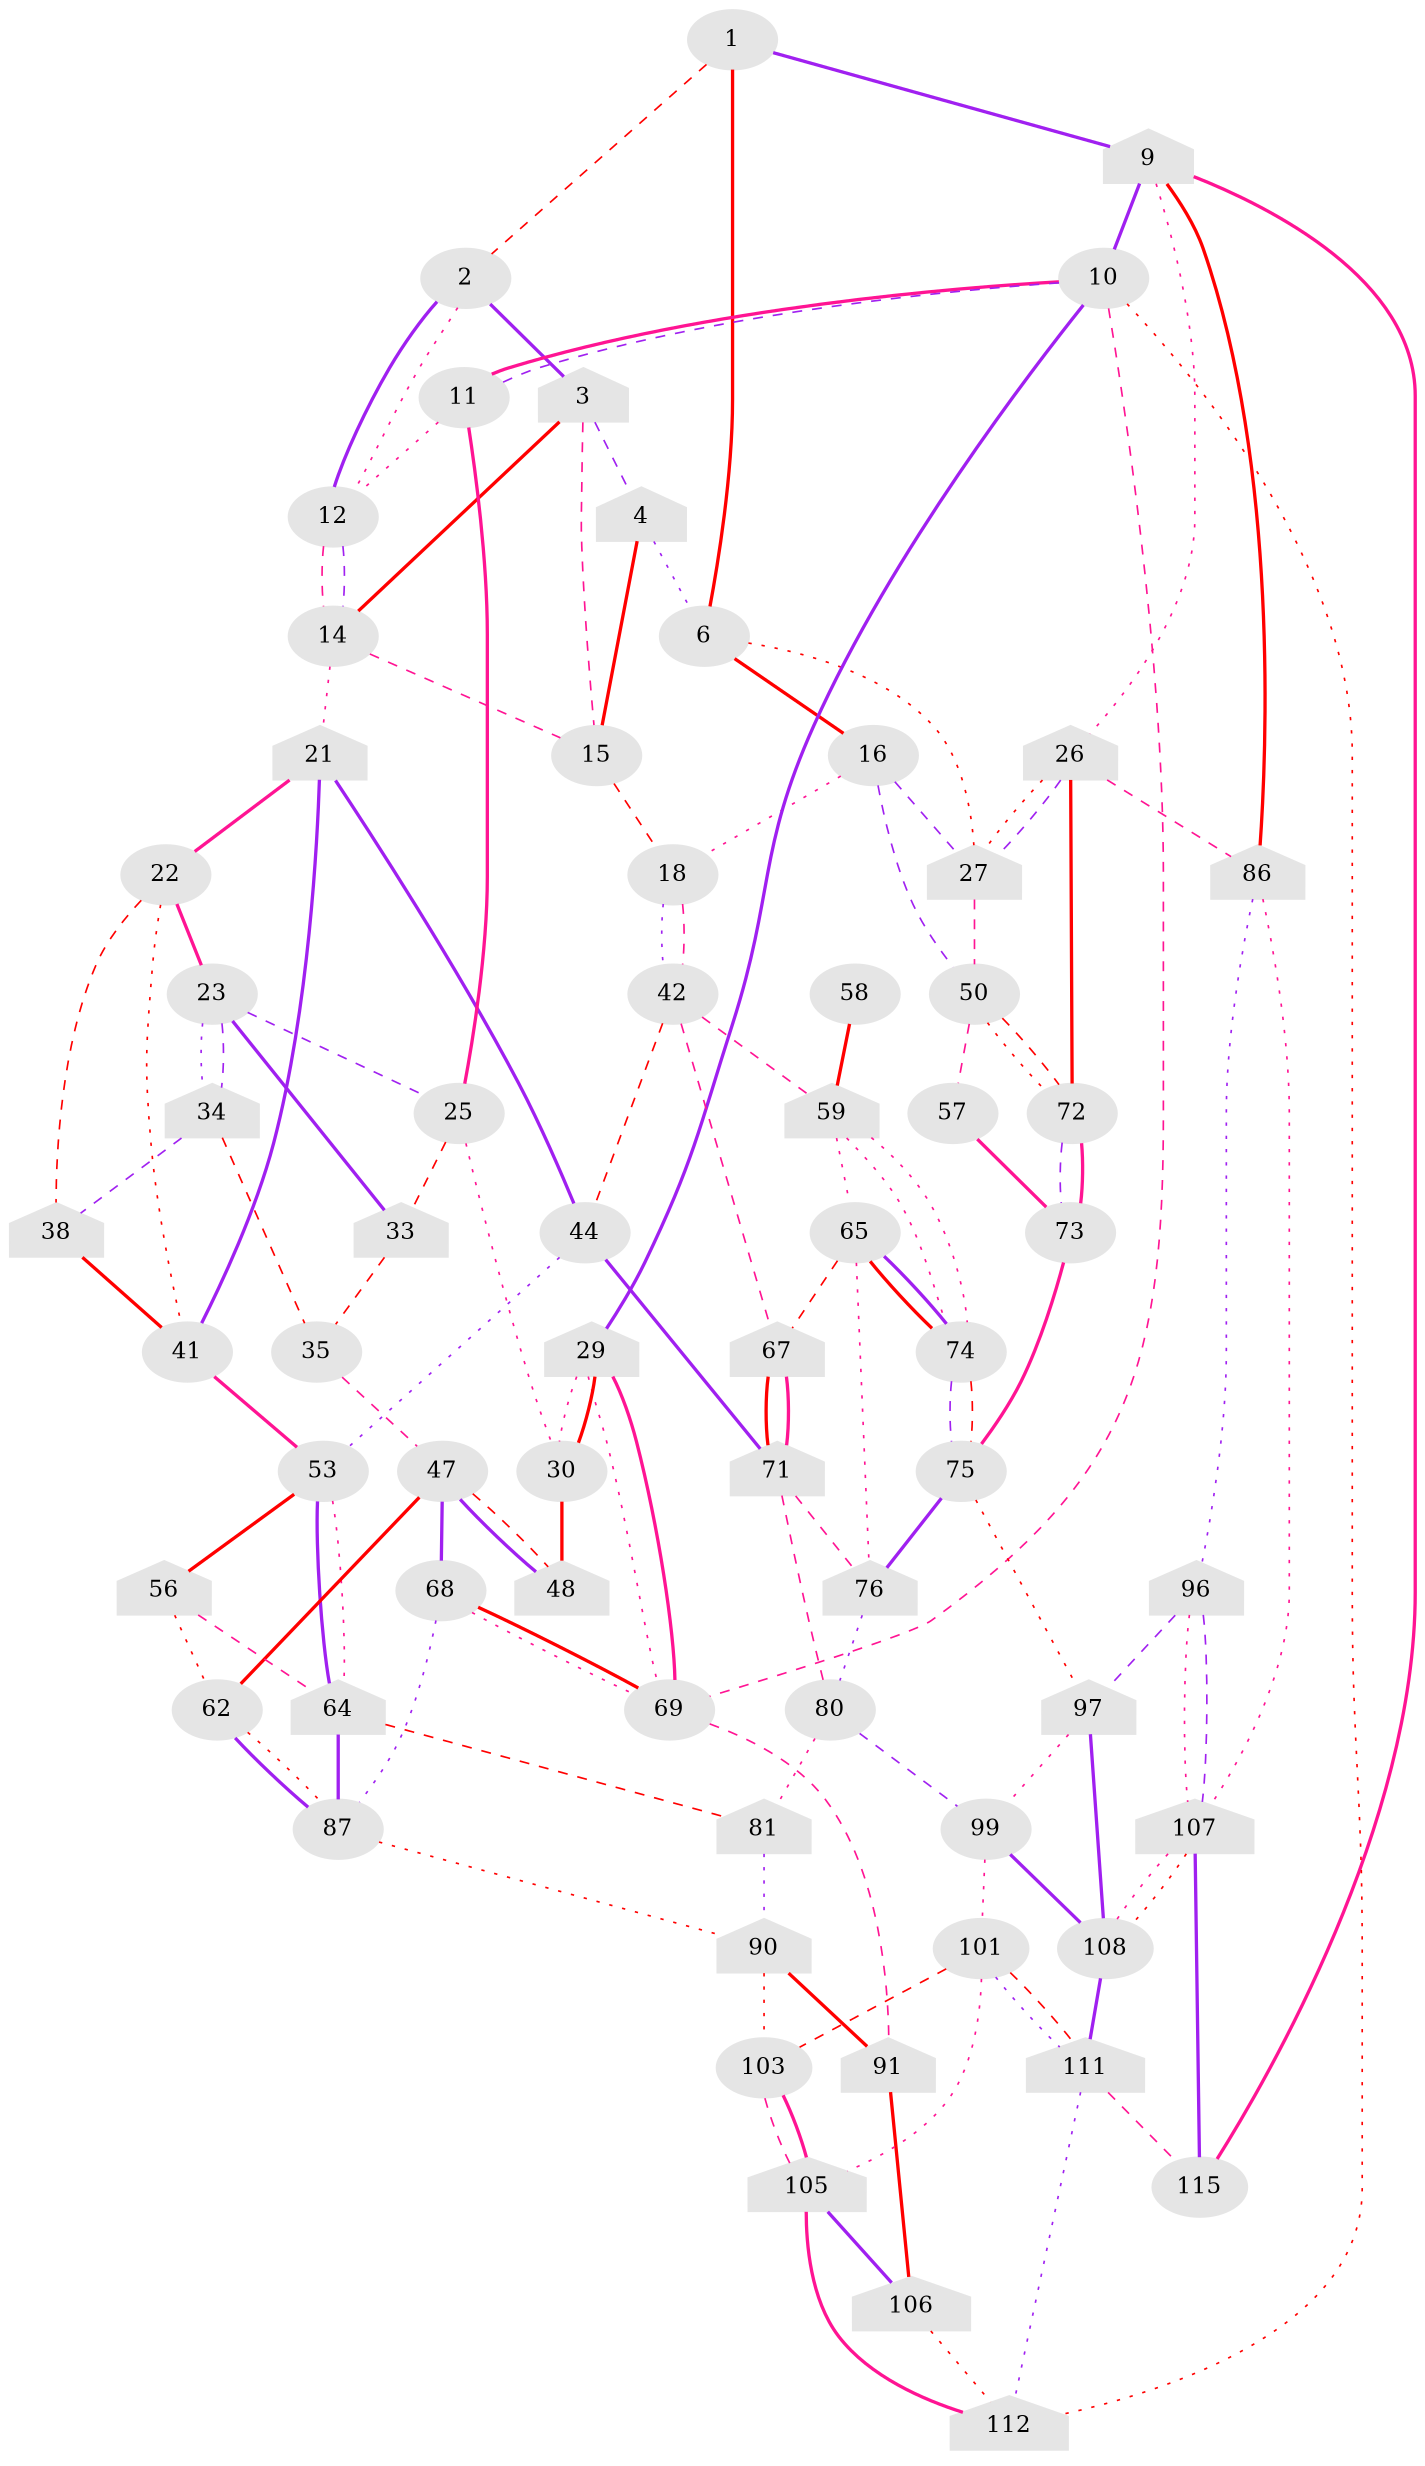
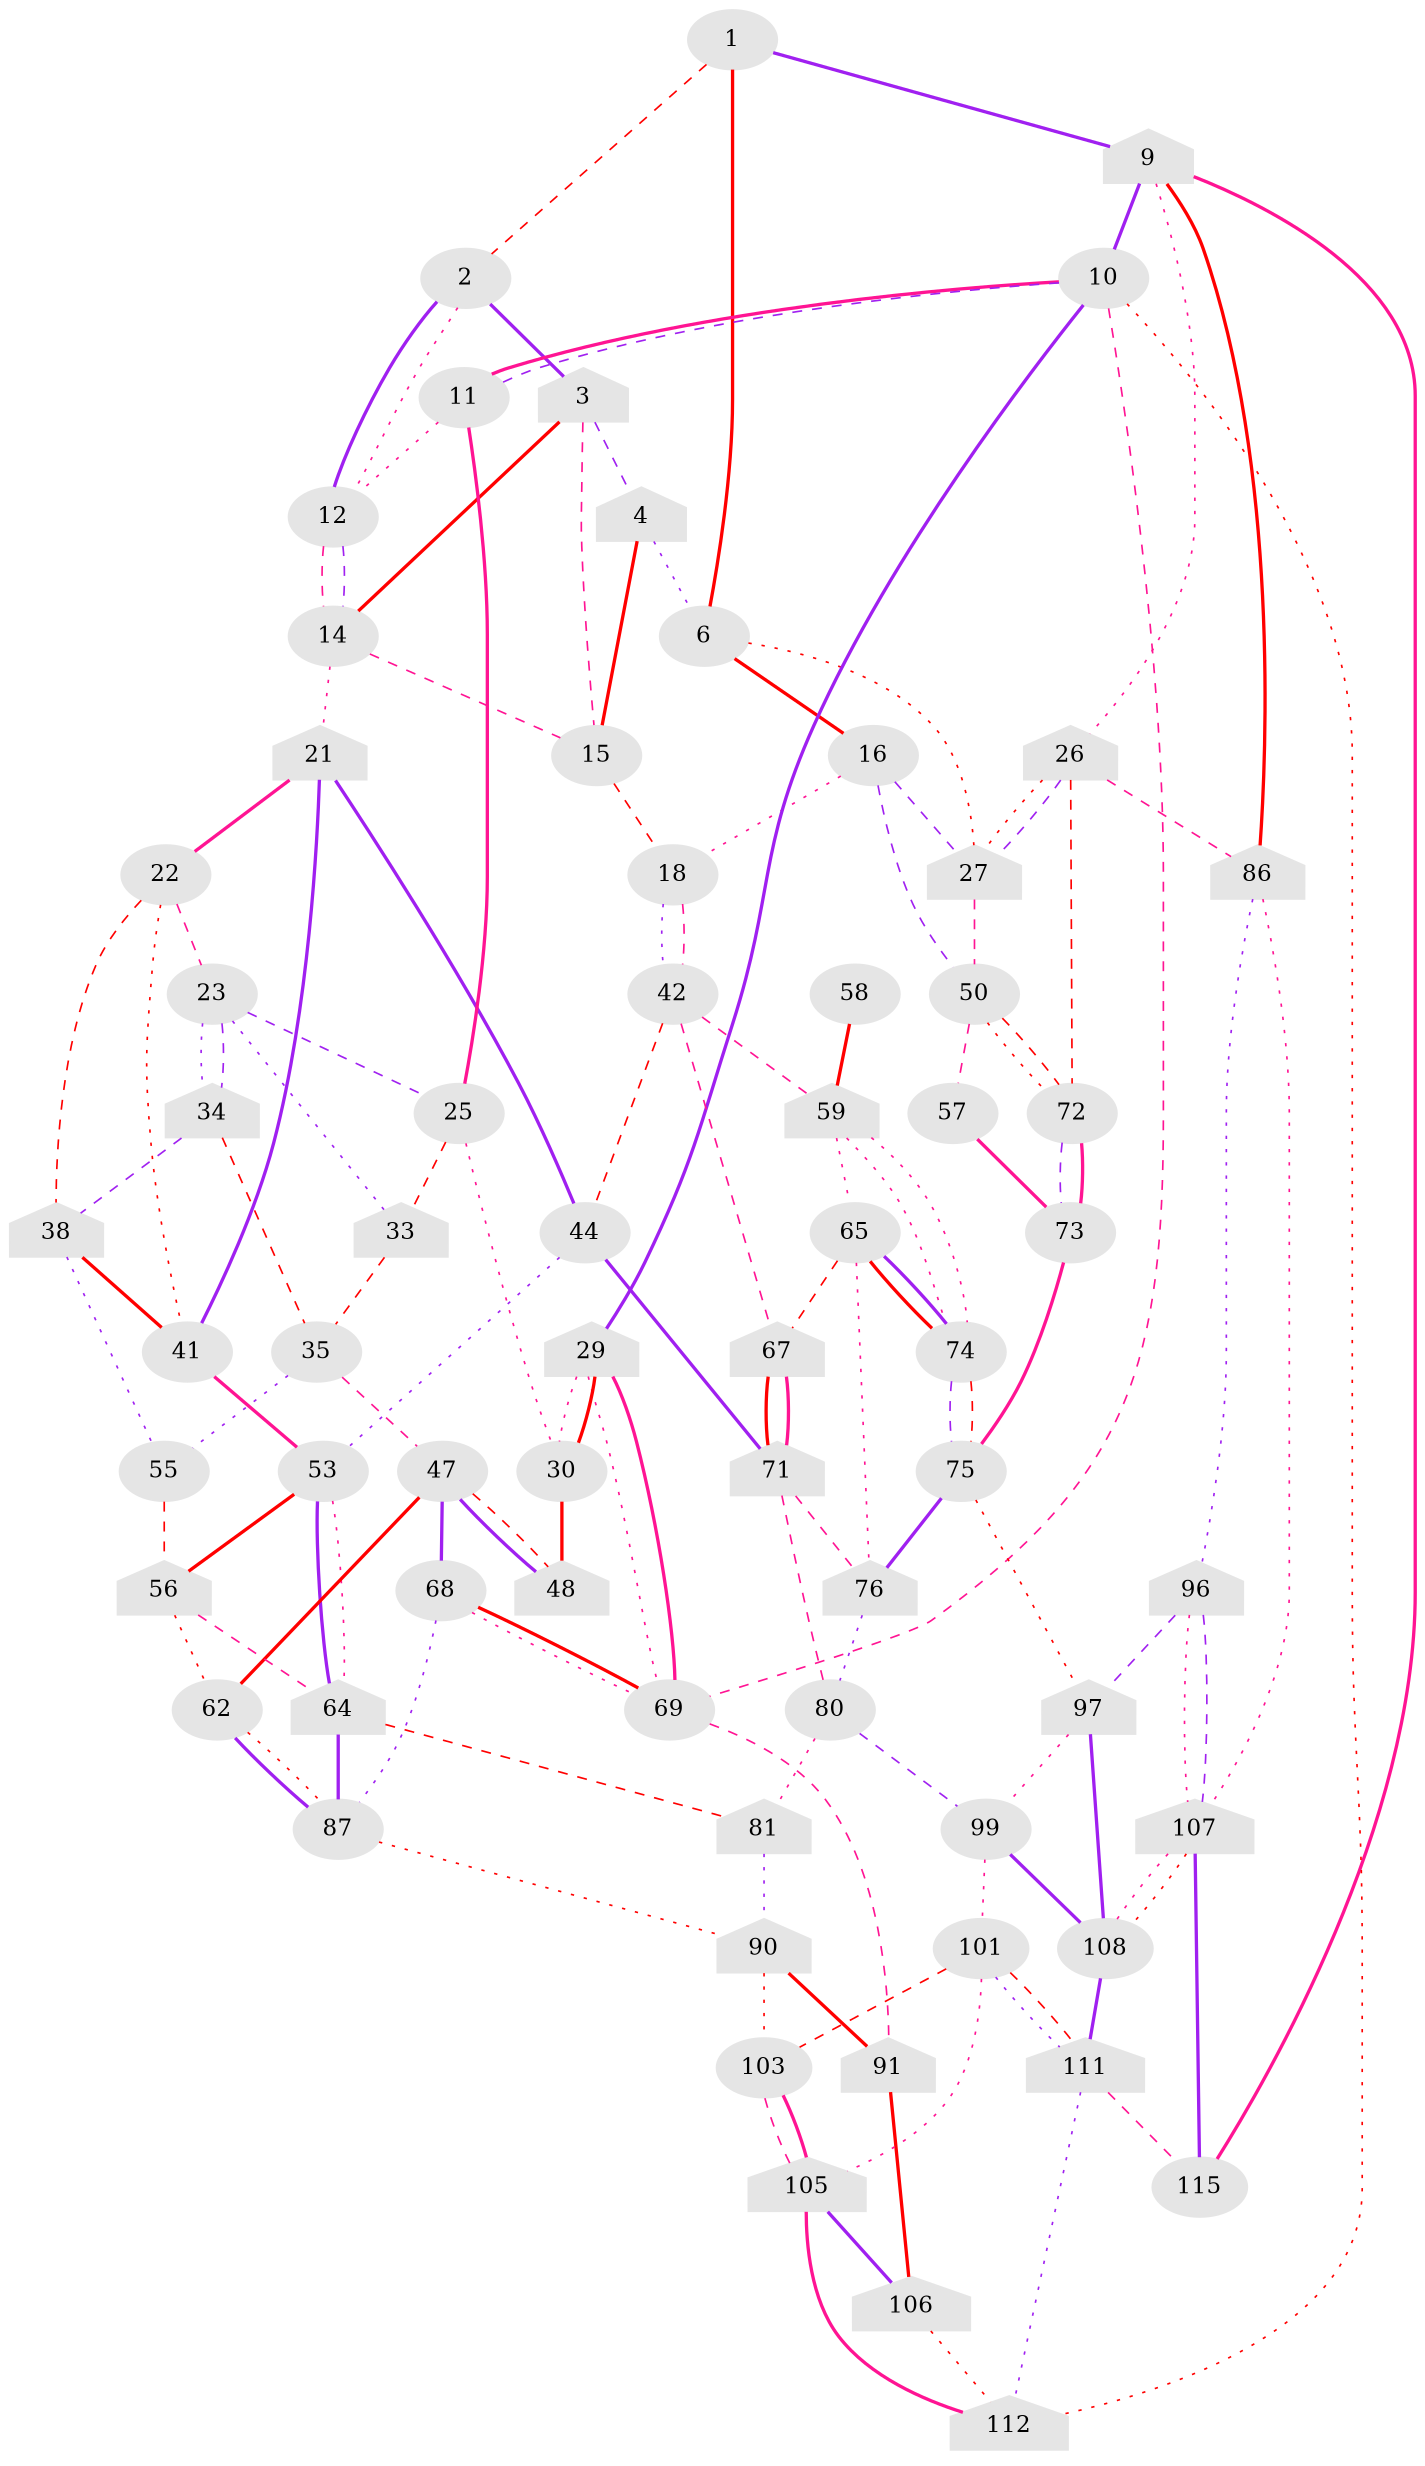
edge "26" -- "72": style bold -> dashed
edge "22" -- "23": style bold -> dashed
edge "23" -- "33": style bold -> dotted
node "55": added
